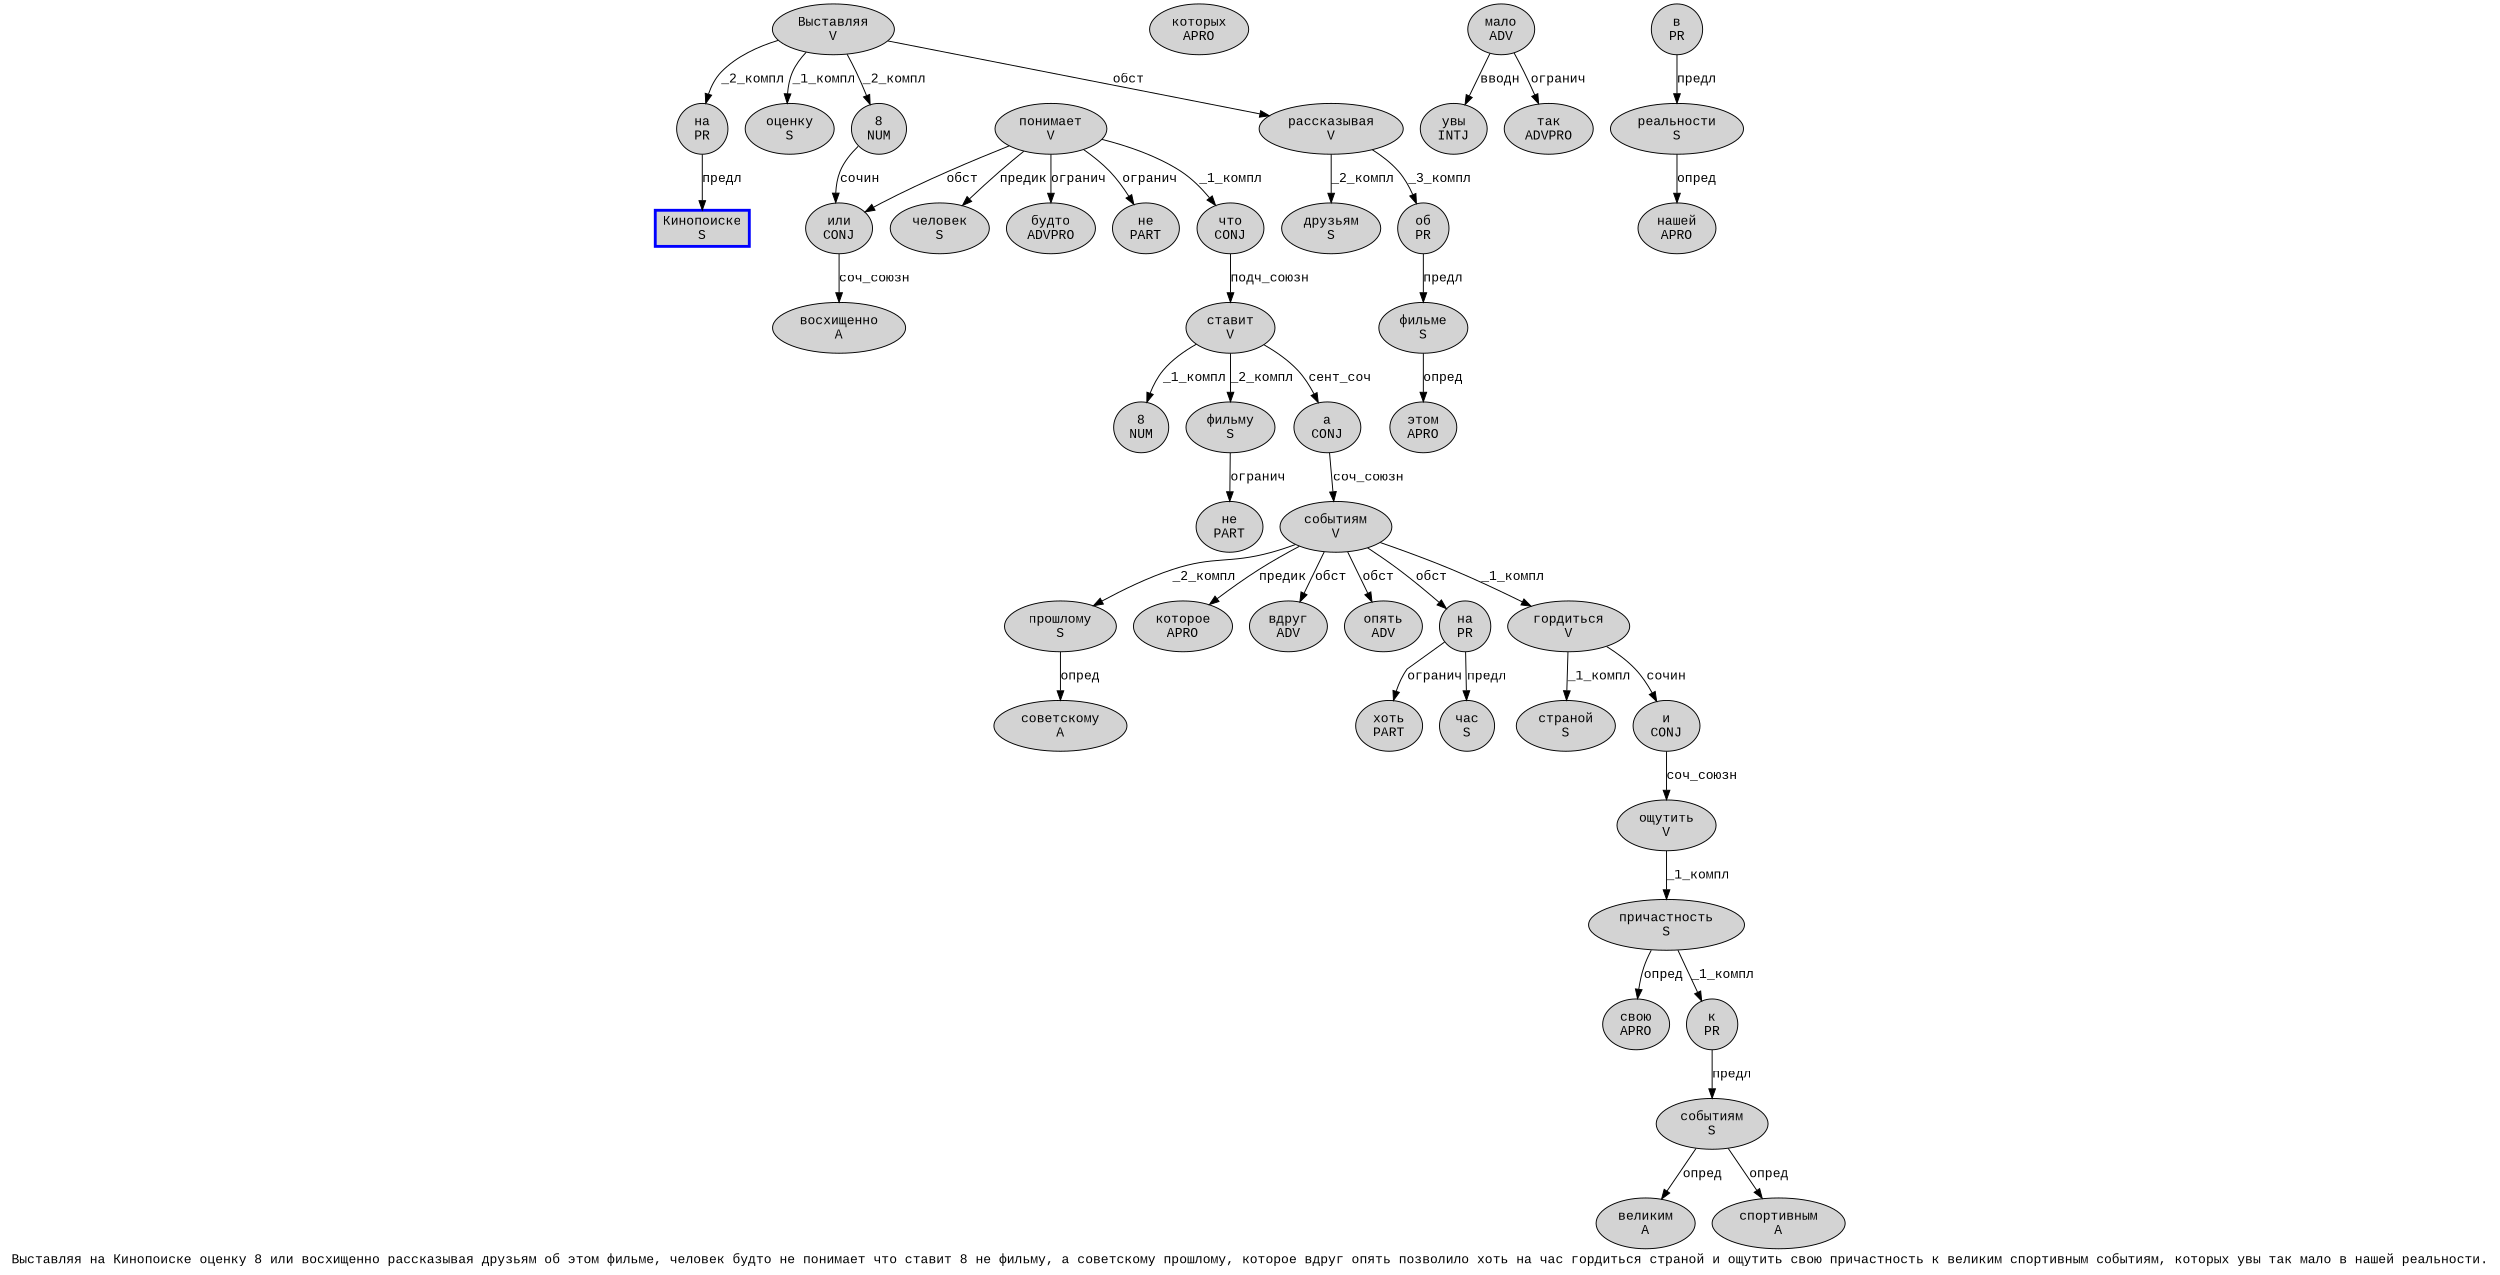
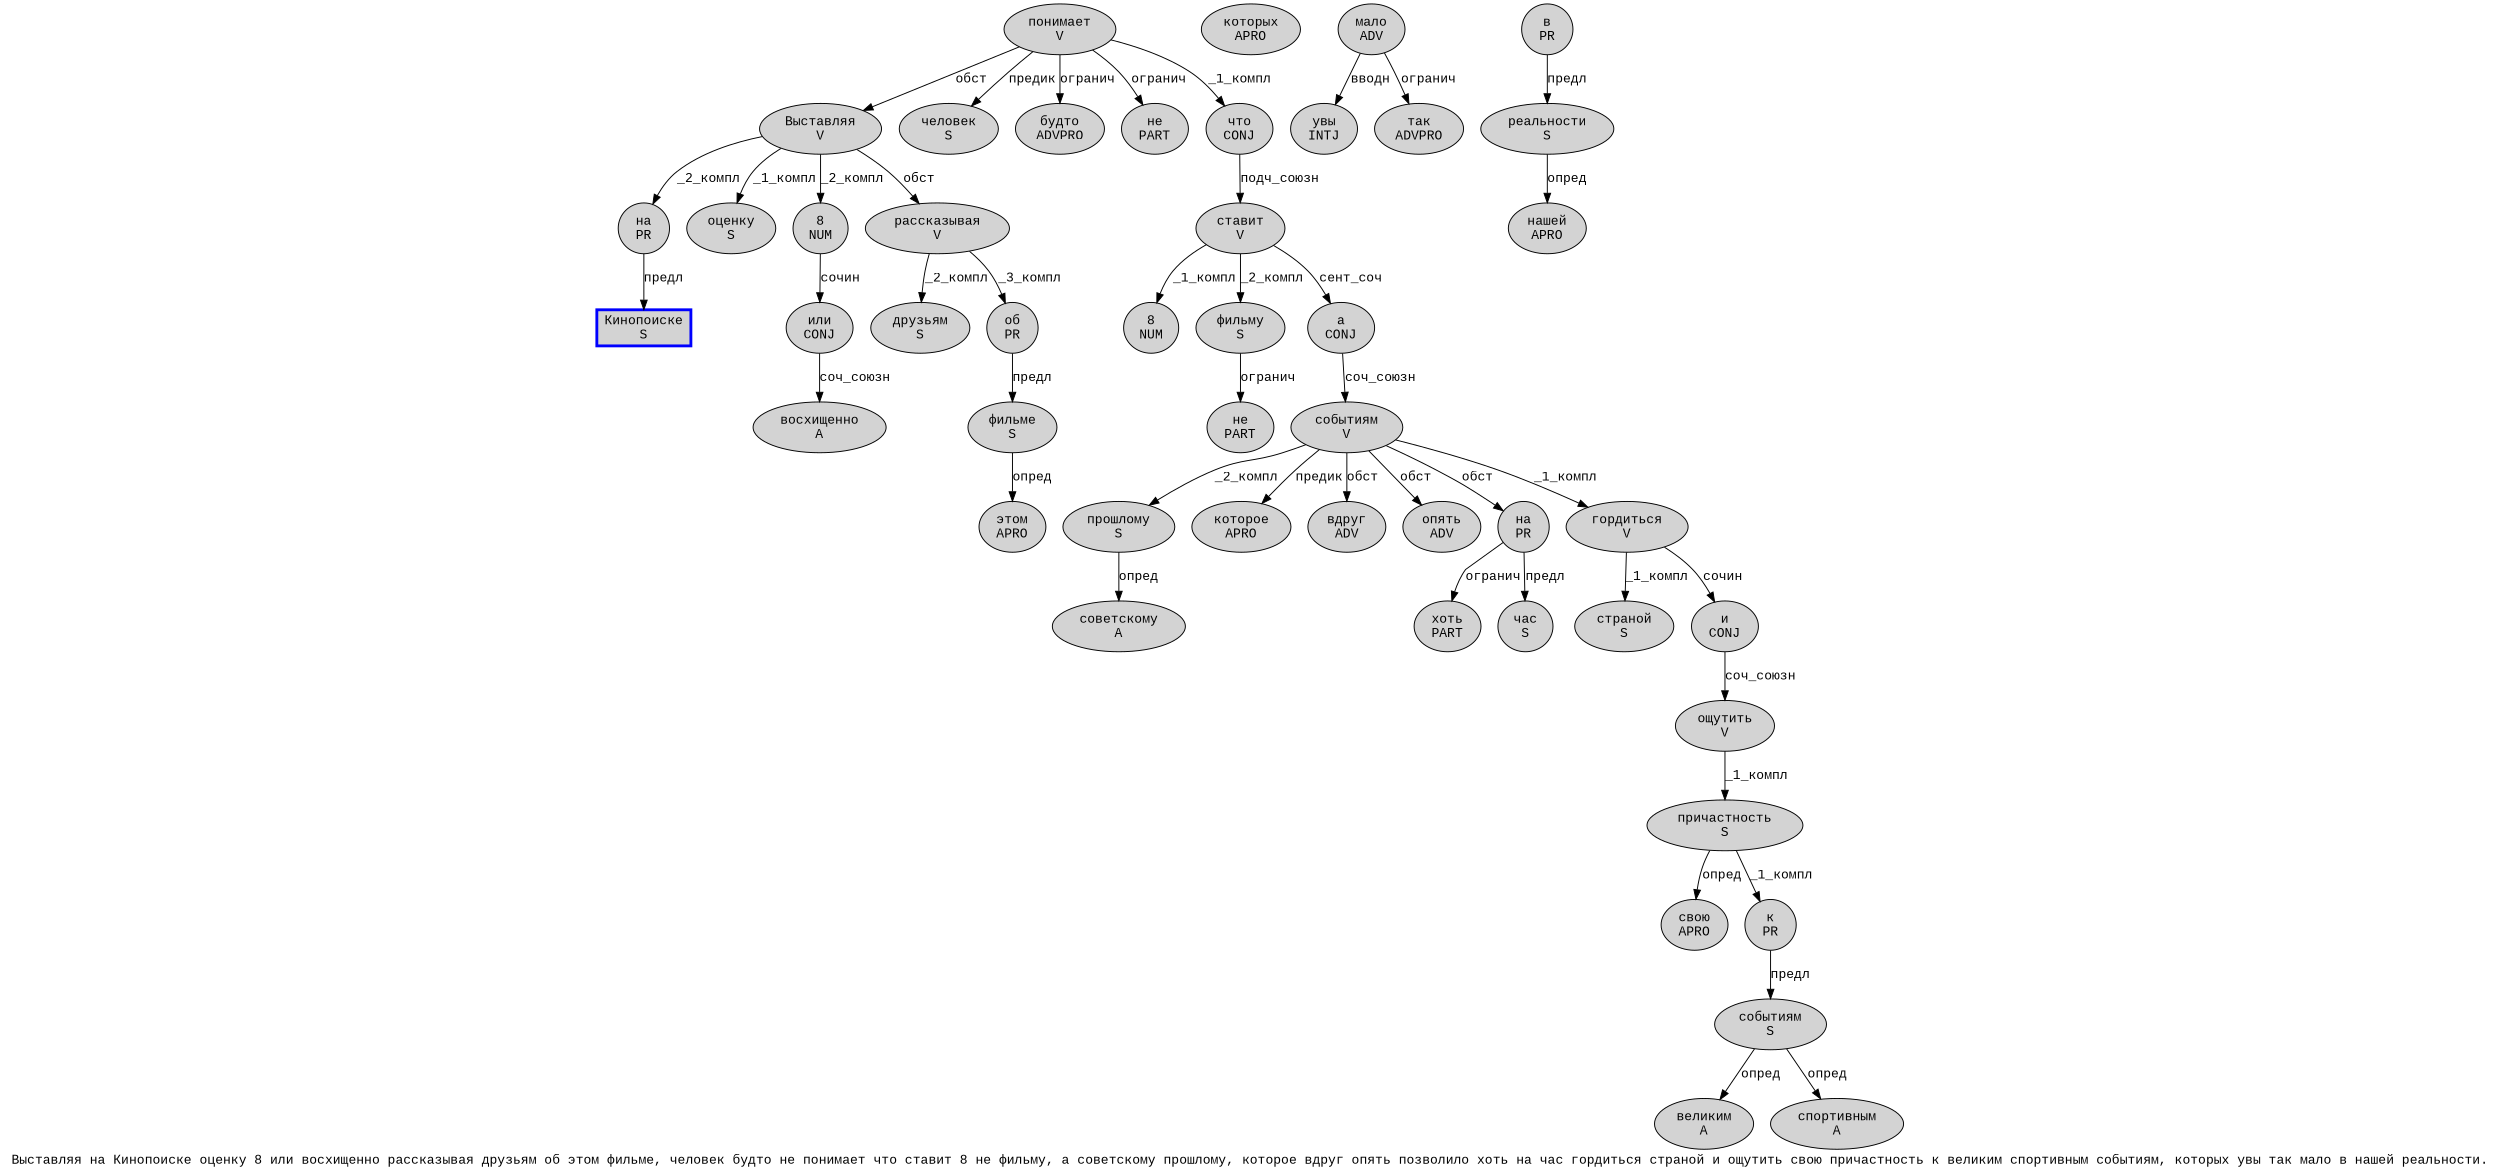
edge "понимает V" -> "или CONJ": now "понимает V" -> "Выставляя V"
